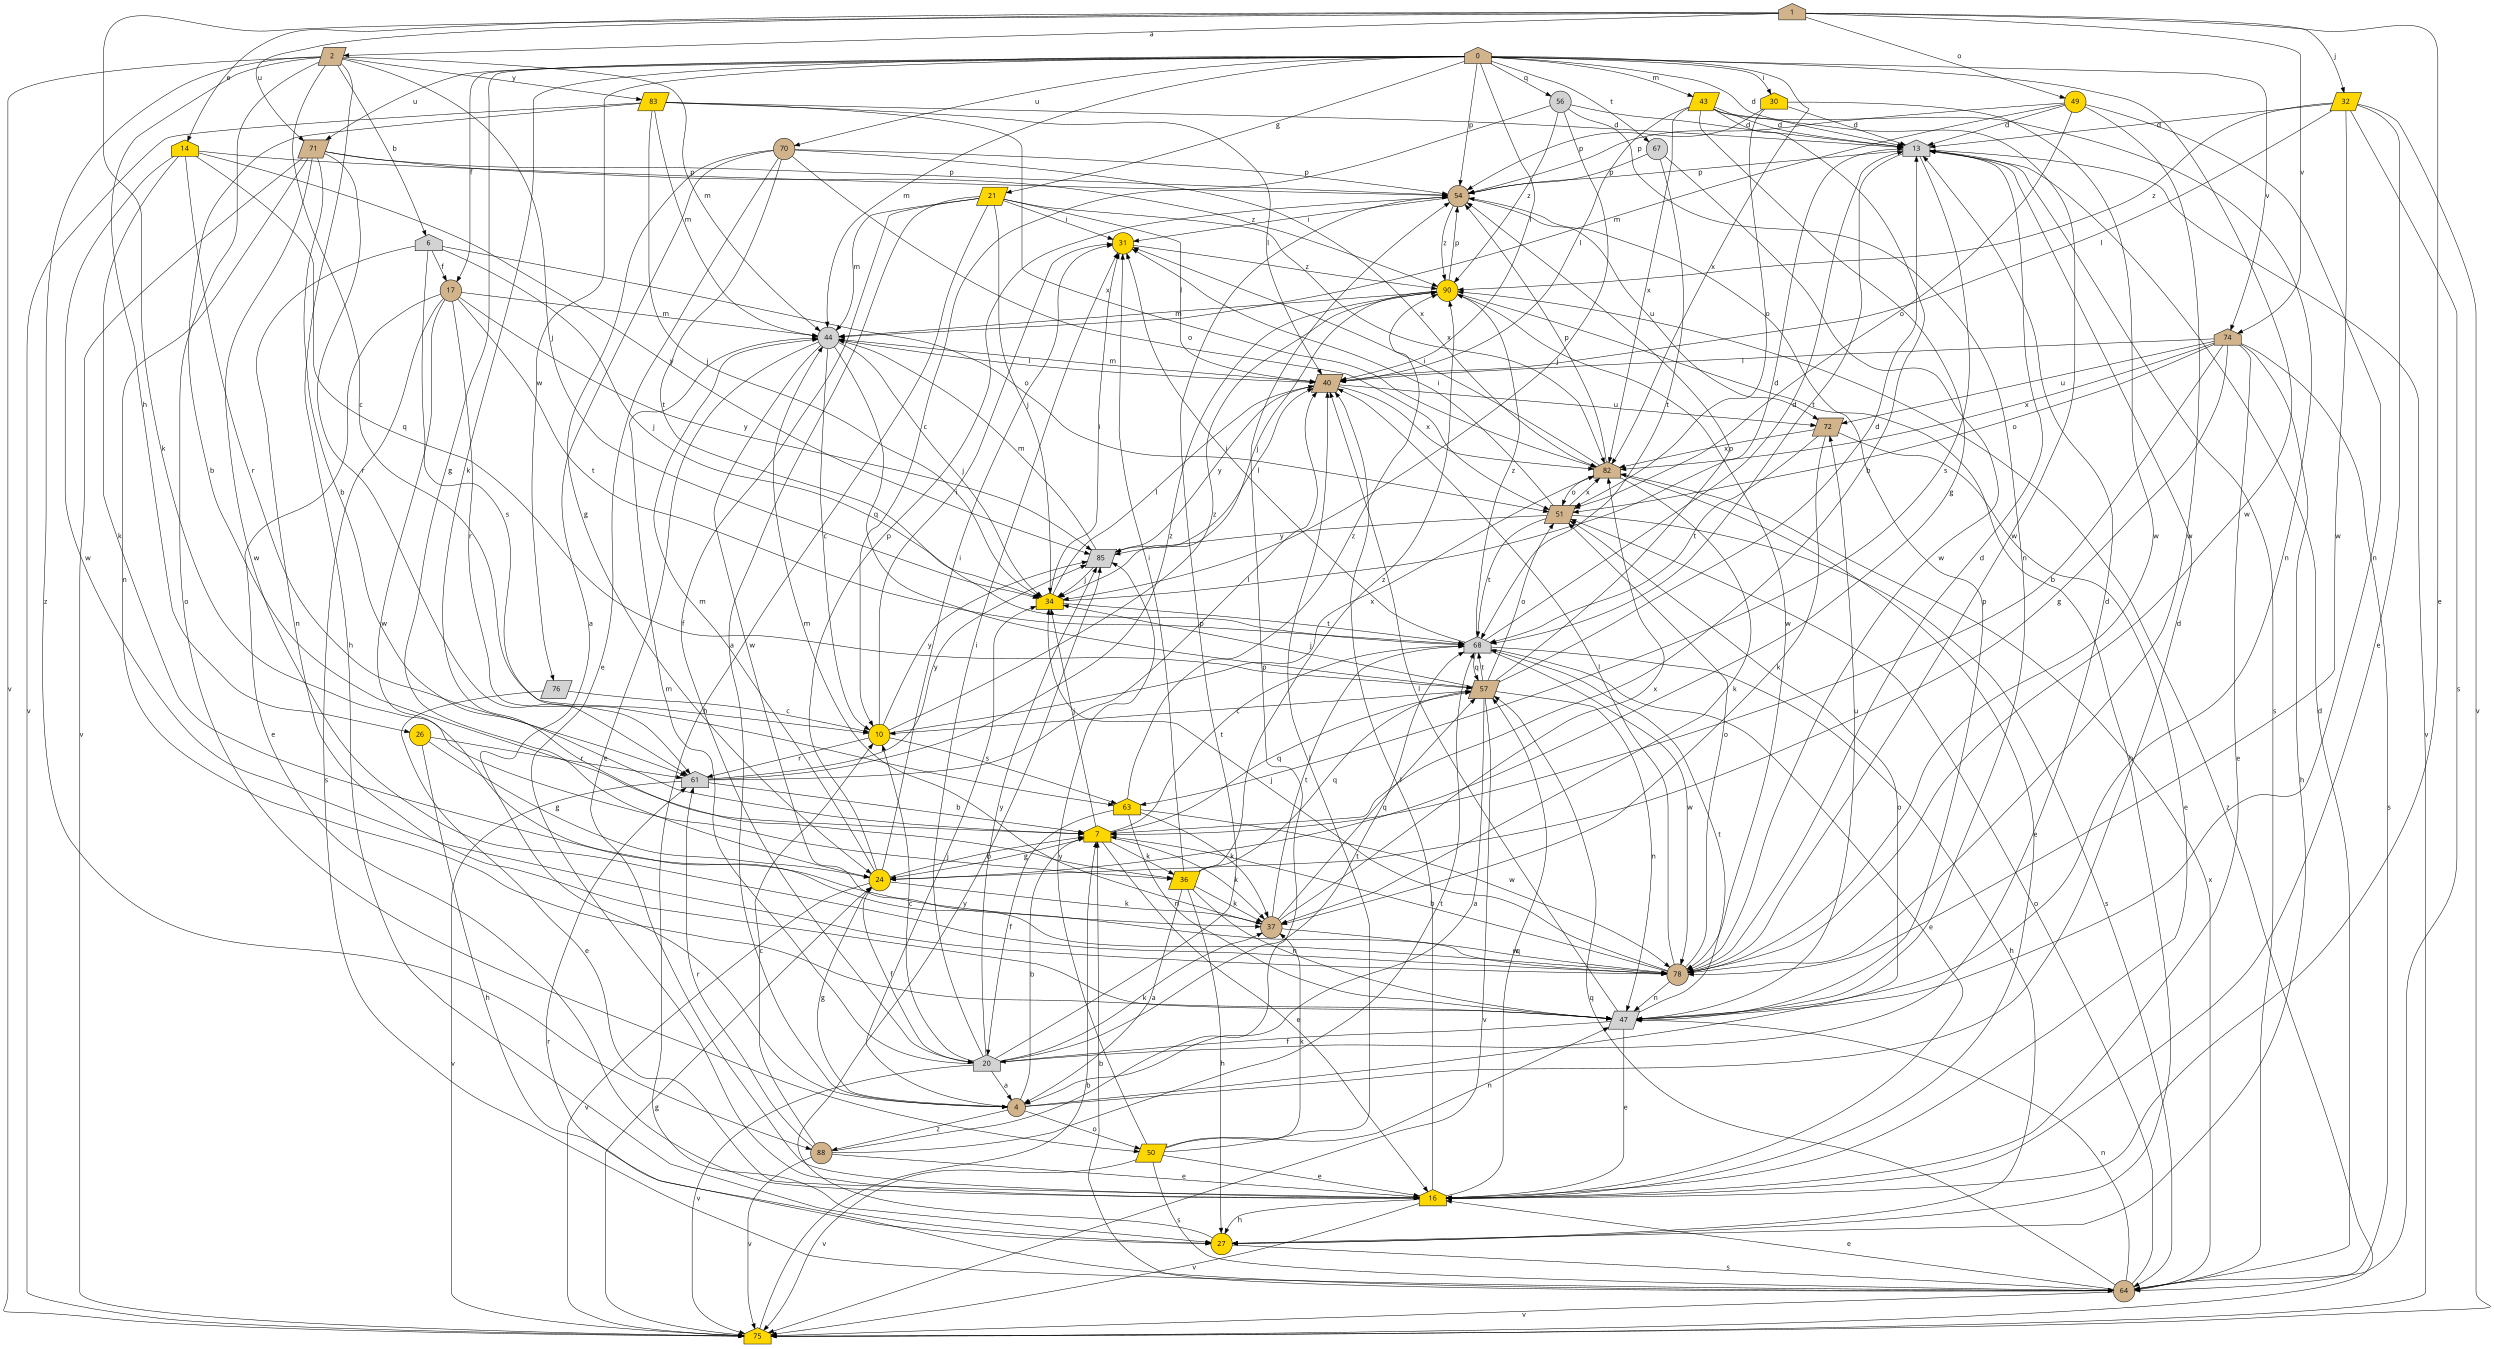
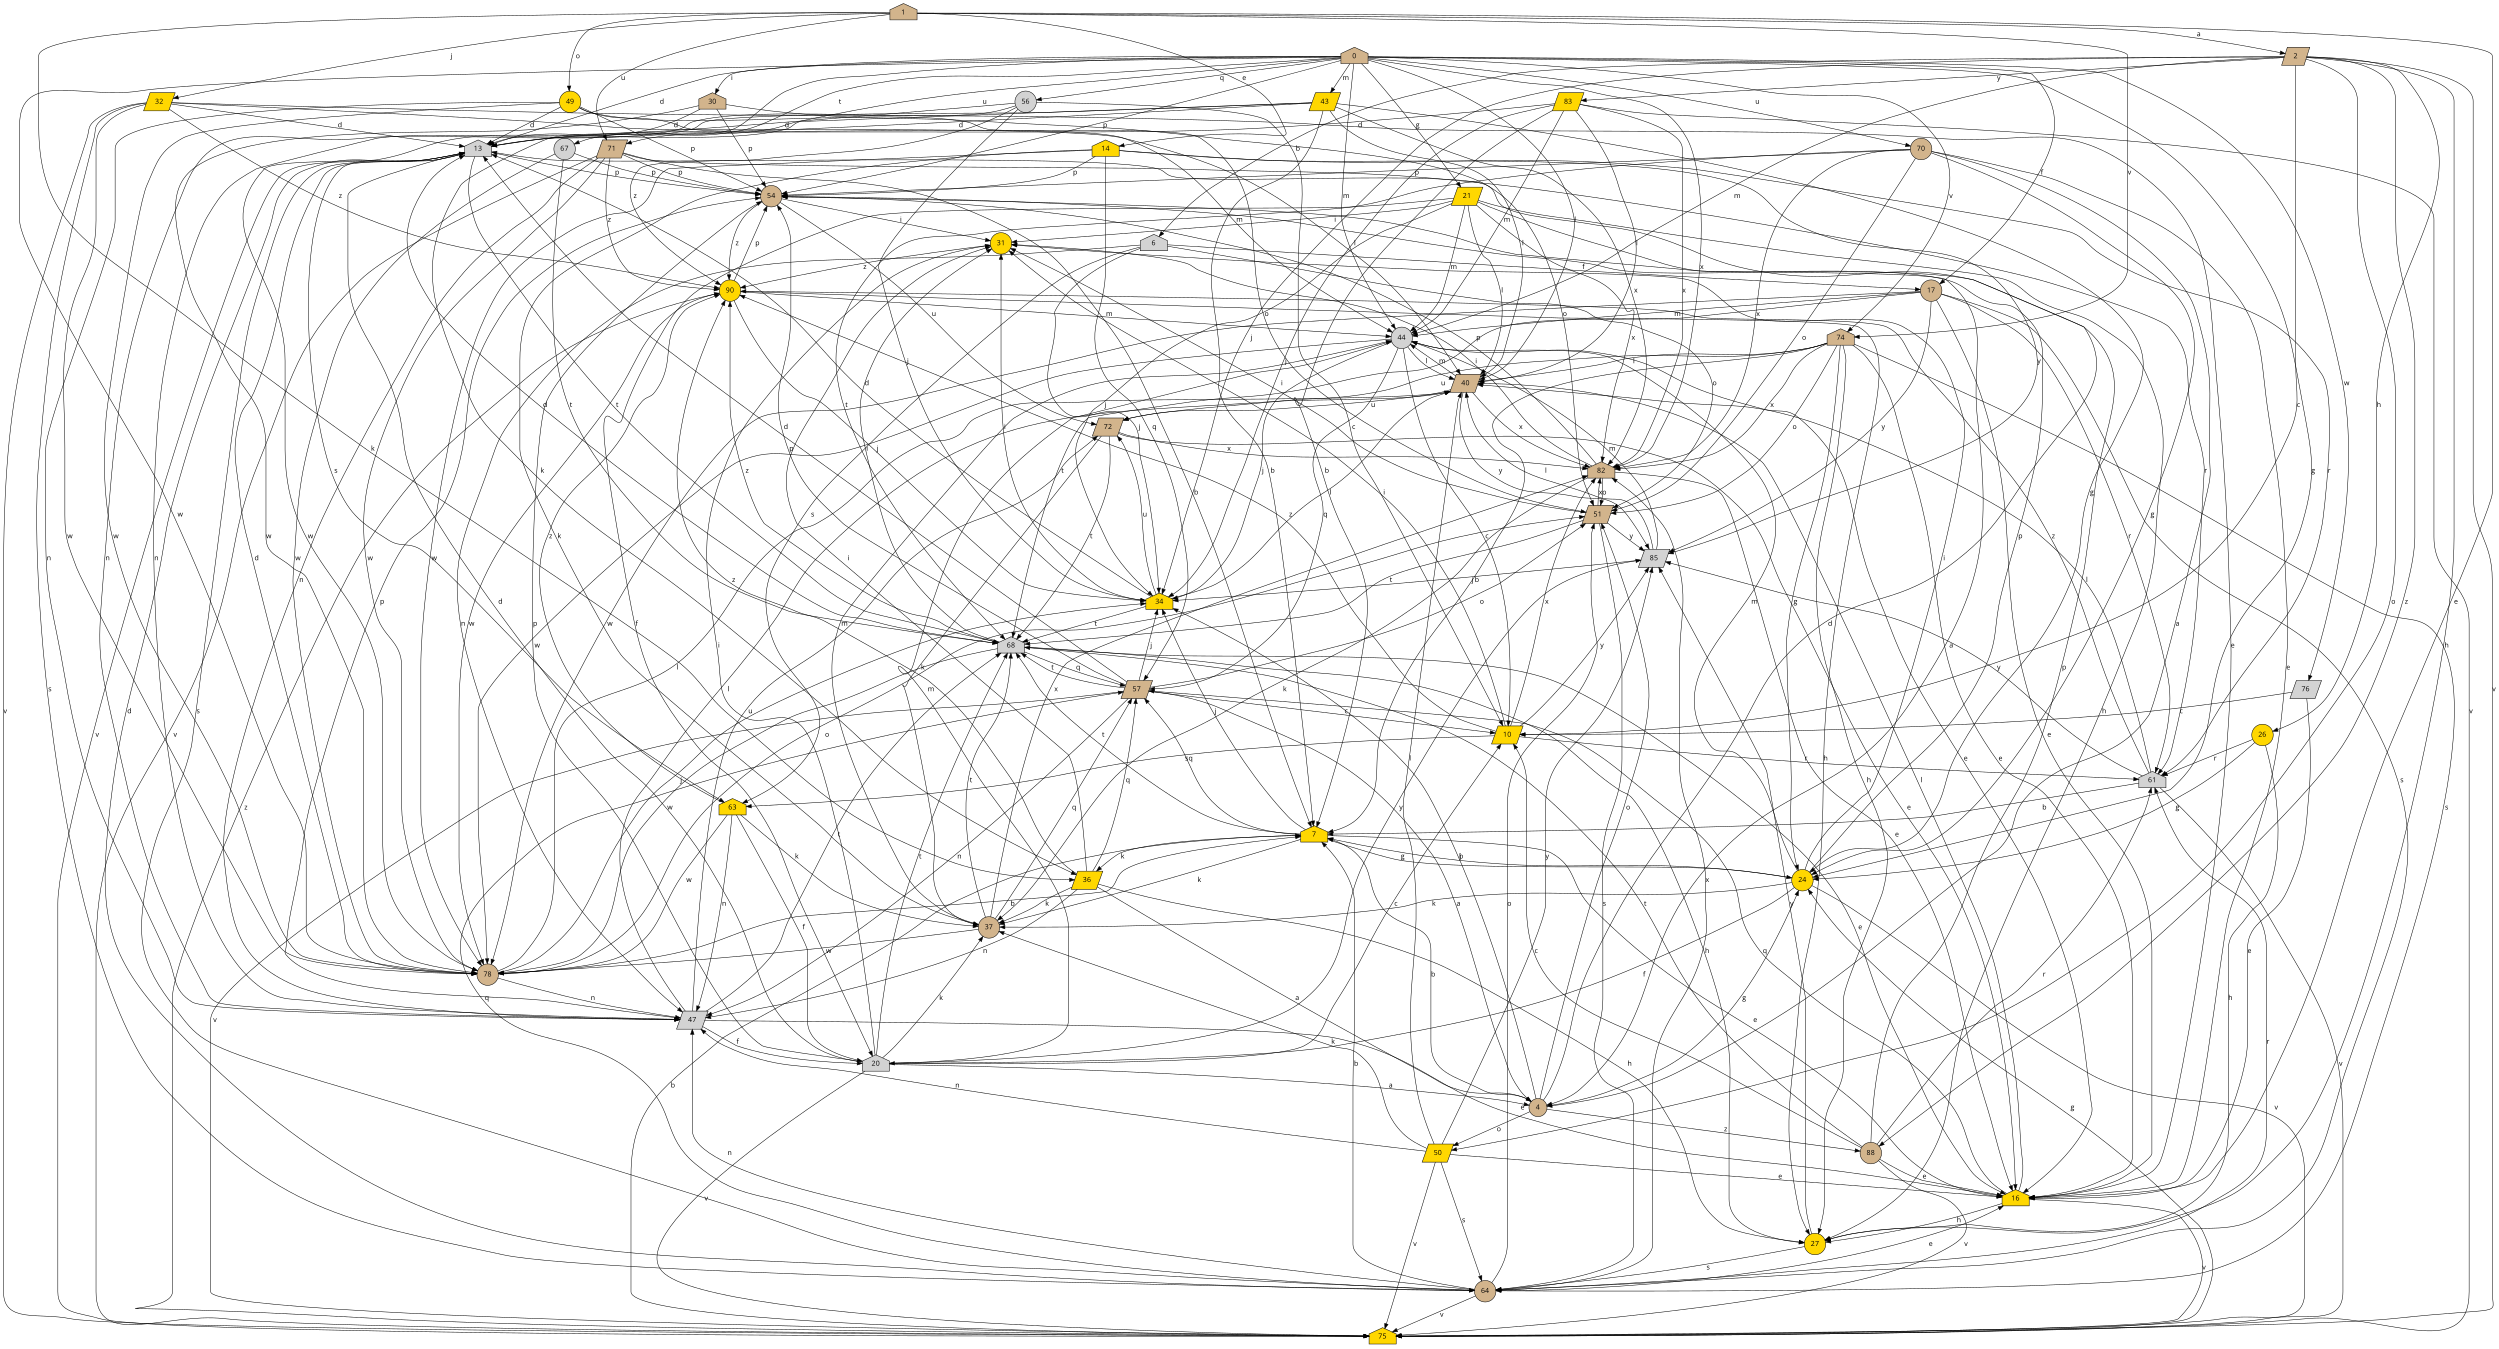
node "30": fillcolor gold -> tan
edge "34" -> "72": added, label "u"
node "10": shape circle -> parallelogram
